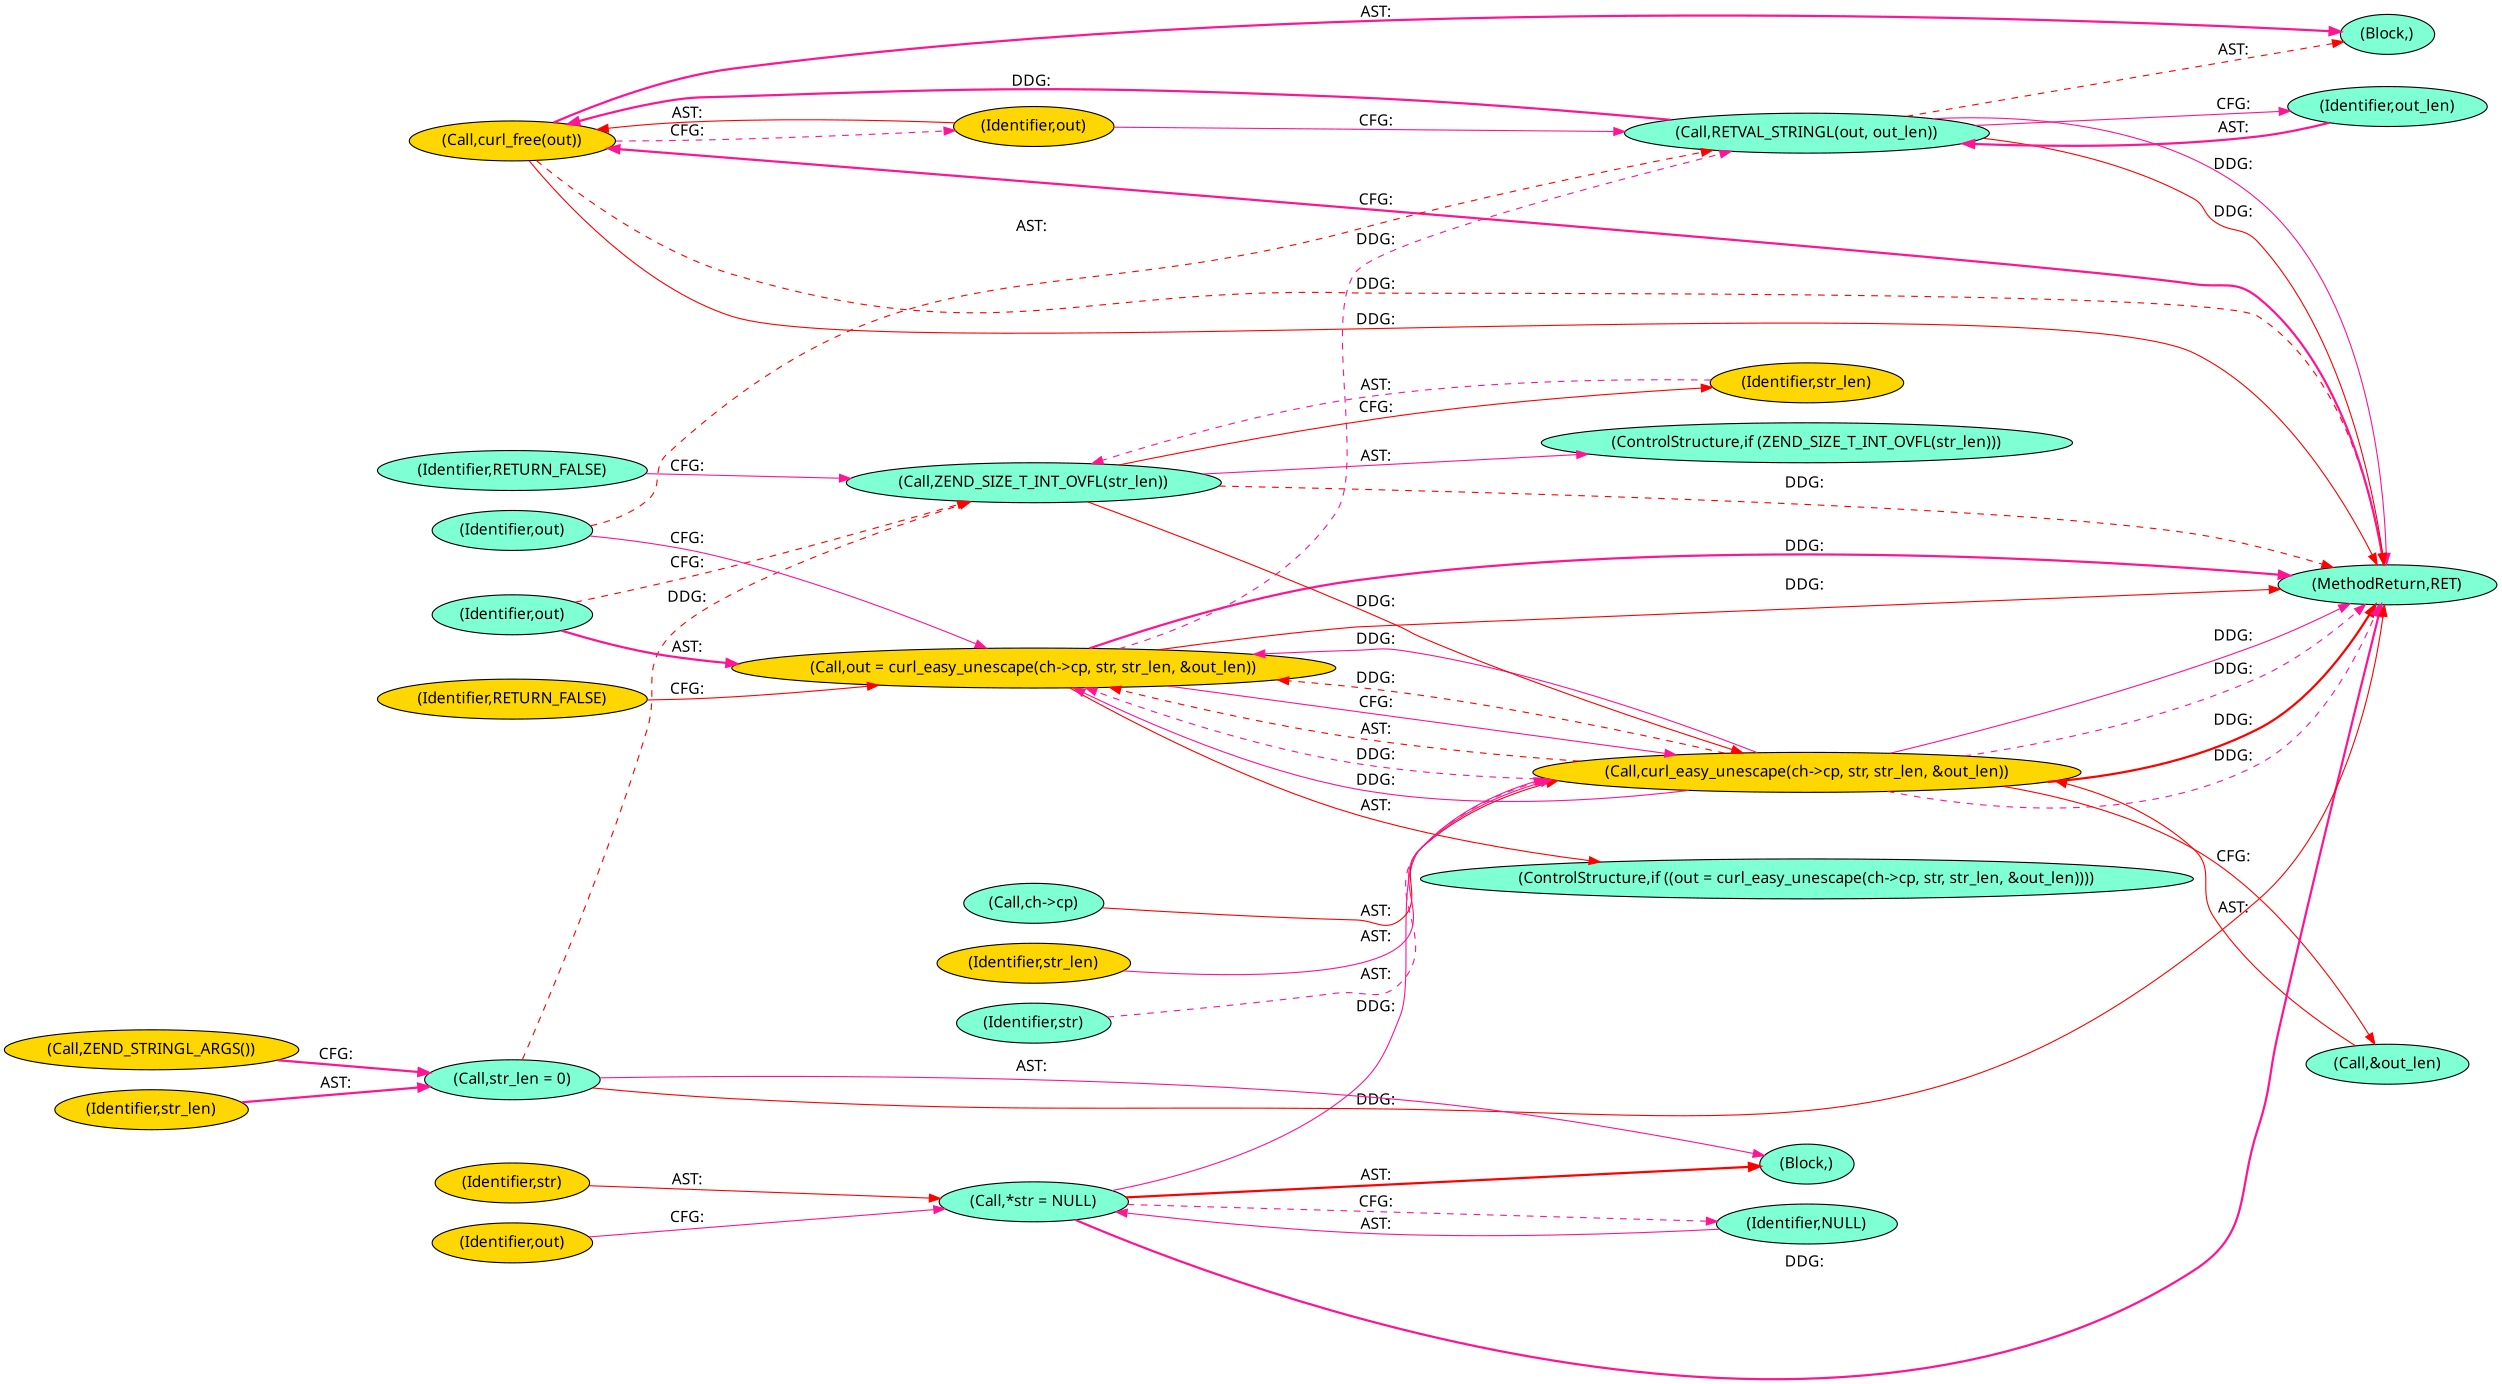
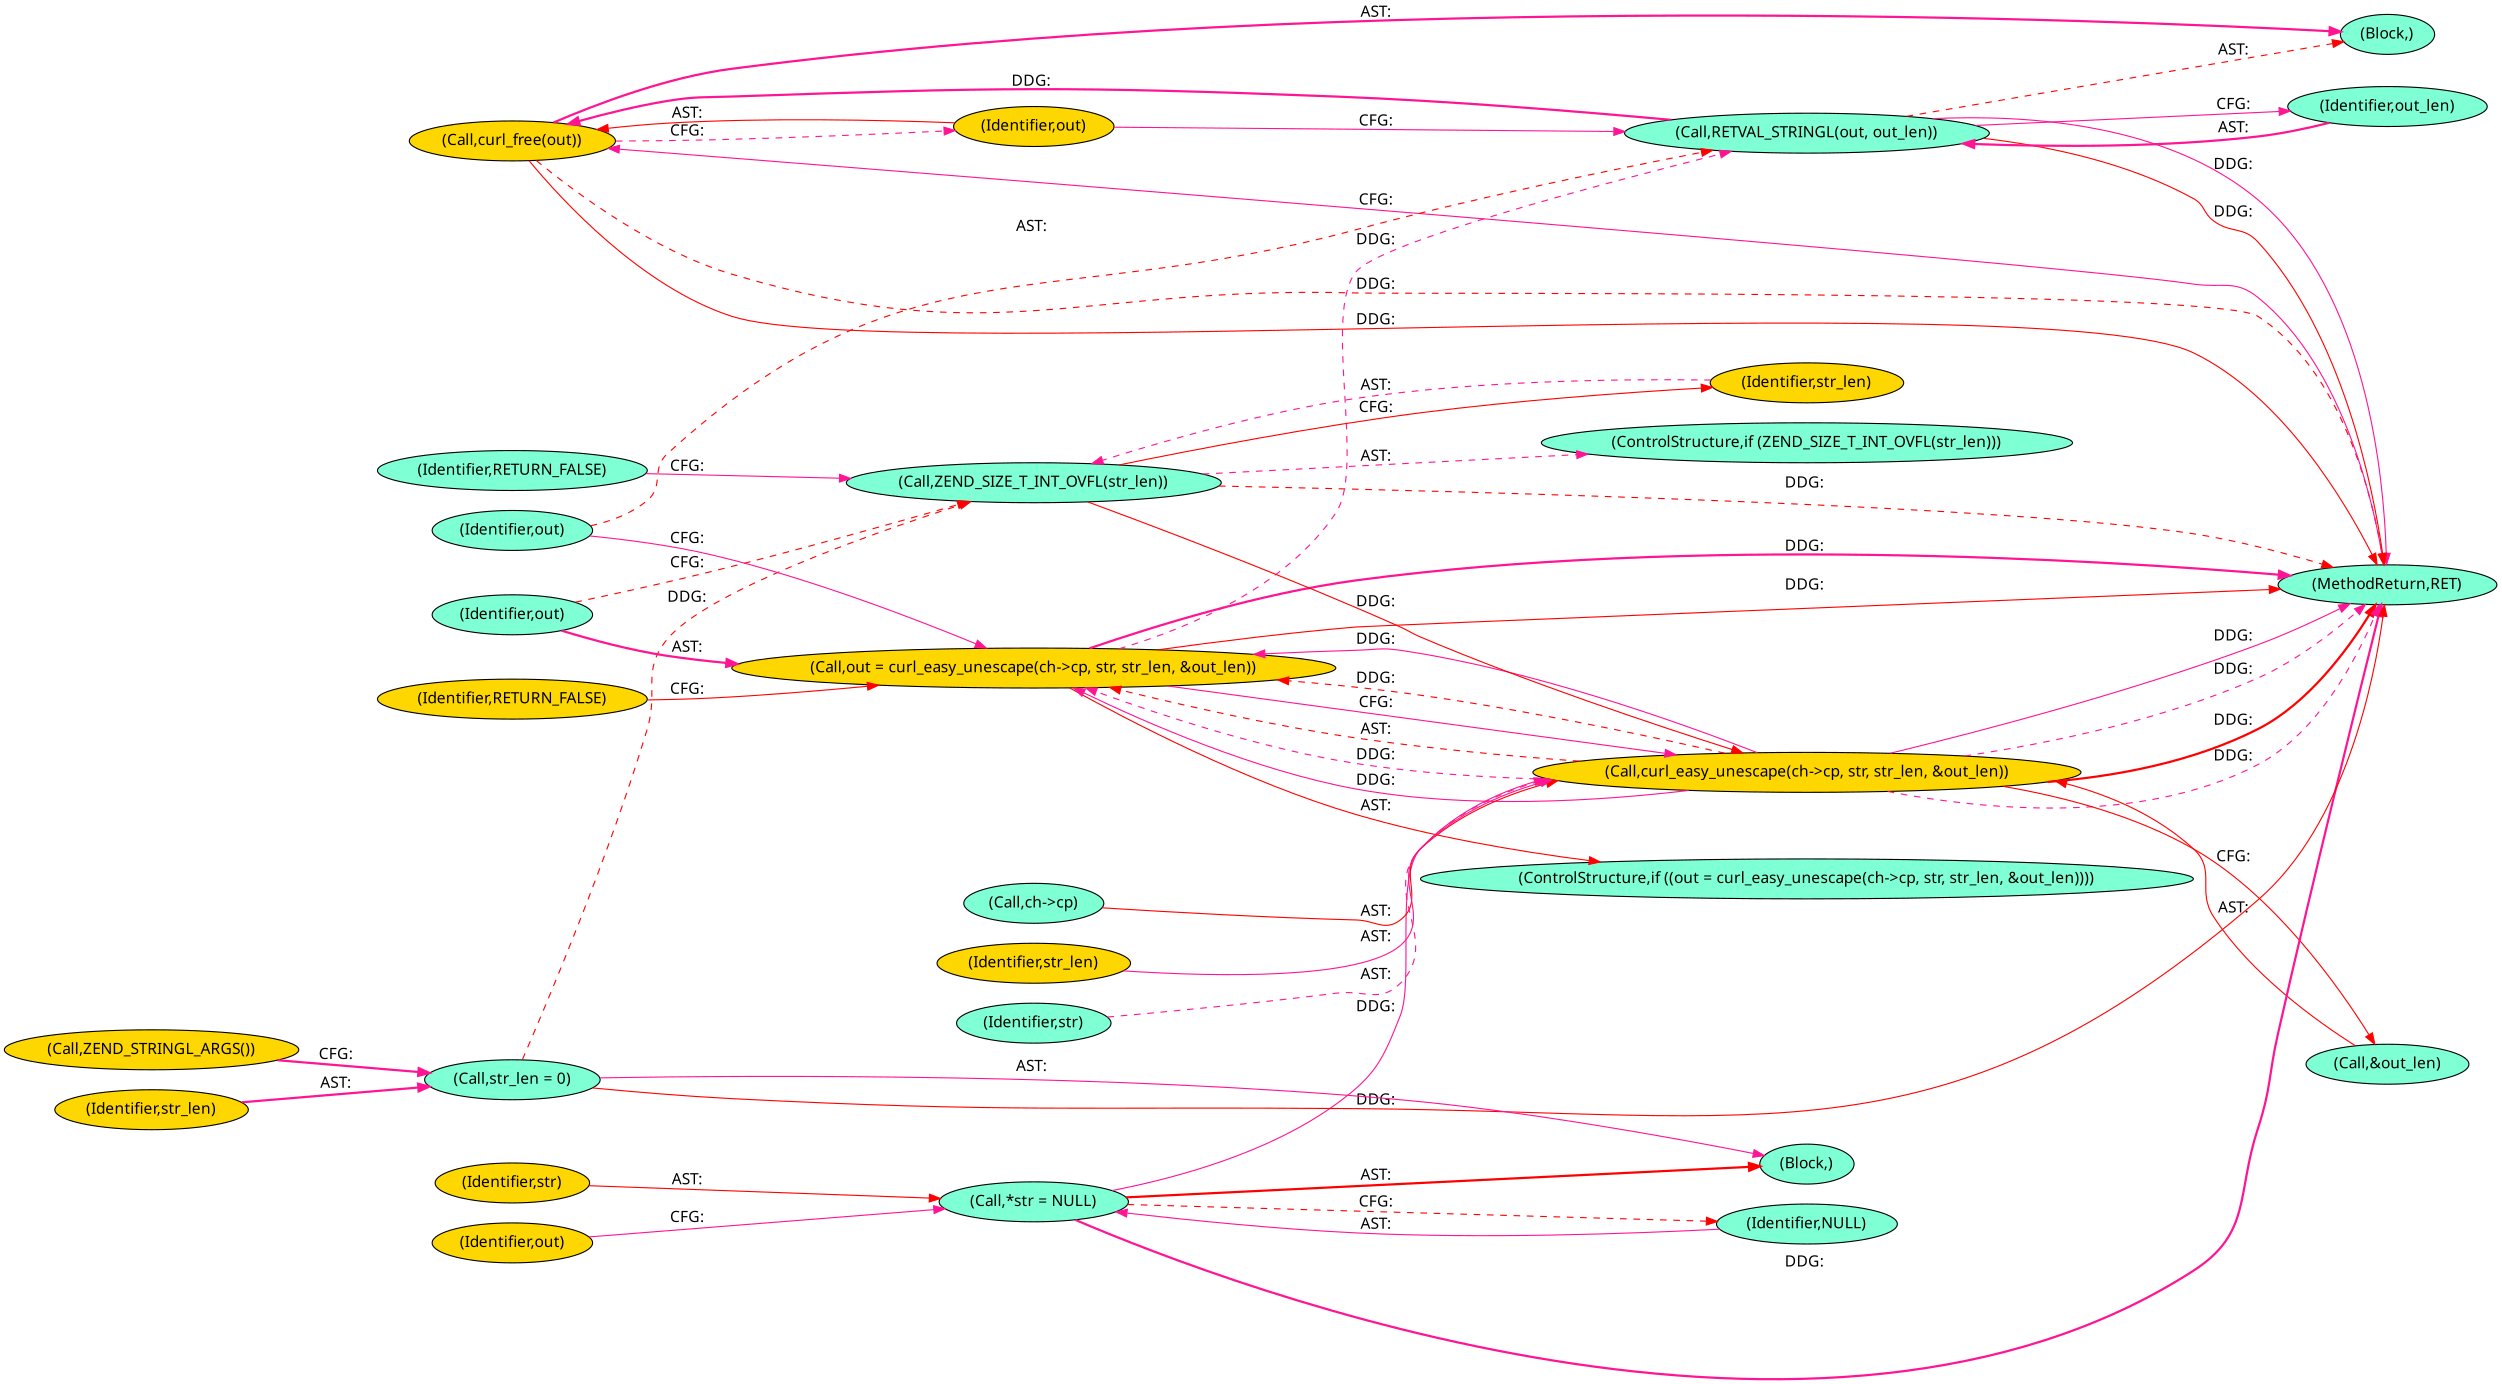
edge "(MethodReturn,RET)" -> "(Call,curl_free(out))": style bold -> solid
edge "(Call,ZEND_SIZE_T_INT_OVFL(str_len))" -> "(ControlStructure,if (ZEND_SIZE_T_INT_OVFL(str_len)))": style solid -> dashed
edge "(Call,*str = NULL)" -> "(Identifier,NULL)": color deeppink -> red
